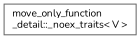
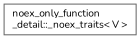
node "move_only_function _detail::_noex_traits< V >": label "move_only_function _detail::_noex_traits< V >" -> "noex_only_function _detail::_noex_traits< V >"
